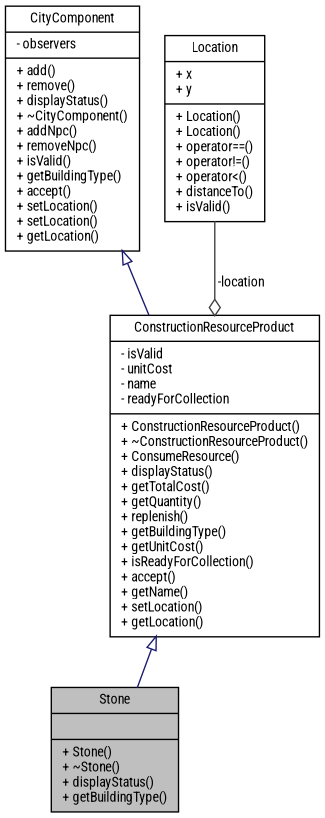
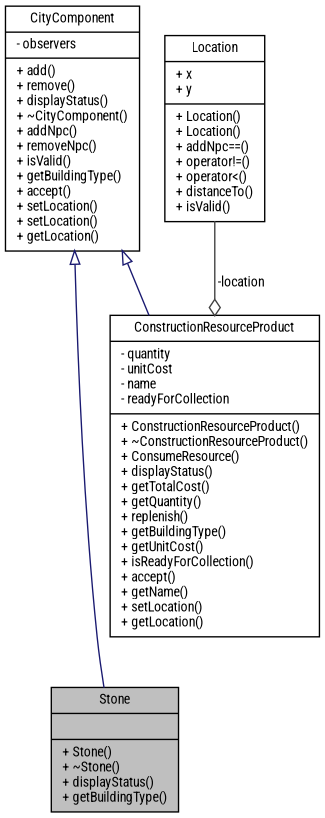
node "Location": text "+ operator==()" -> "+ addNpc==()"
node "ConstructionResourceProduct": text "- isValid" -> "- quantity"
edge "Stone" -> "ConstructionResourceProduct": now "Stone" -> "CityComponent"
